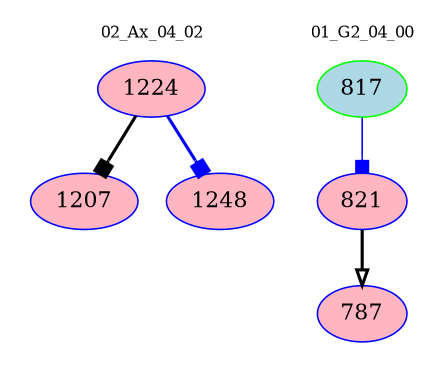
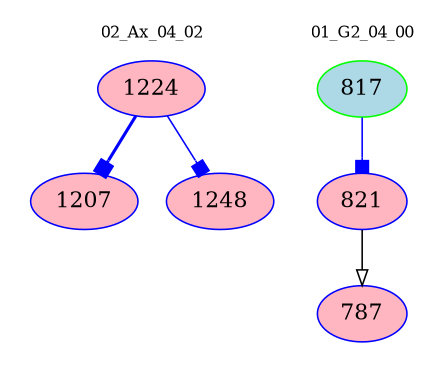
edge "1224" -> "1207": color black -> blue
edge "1224" -> "1248": style bold -> solid
edge "821" -> "787": style bold -> solid
